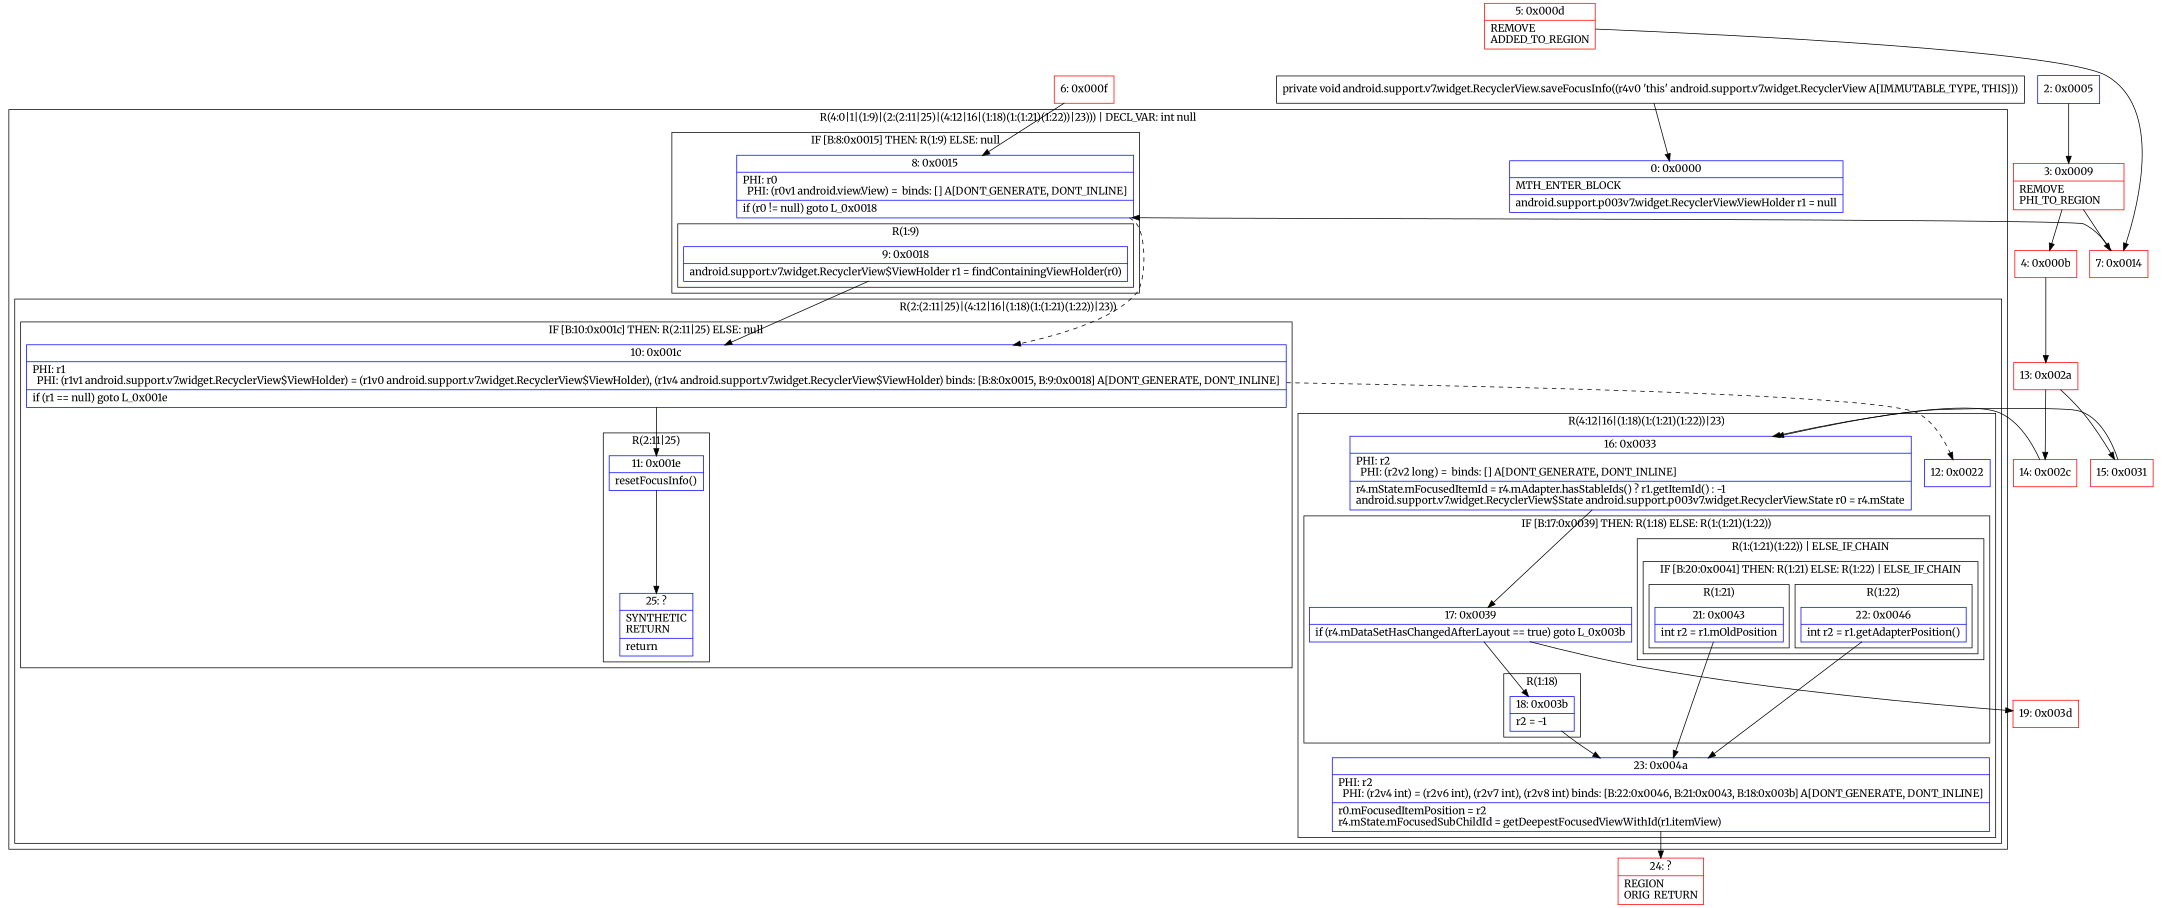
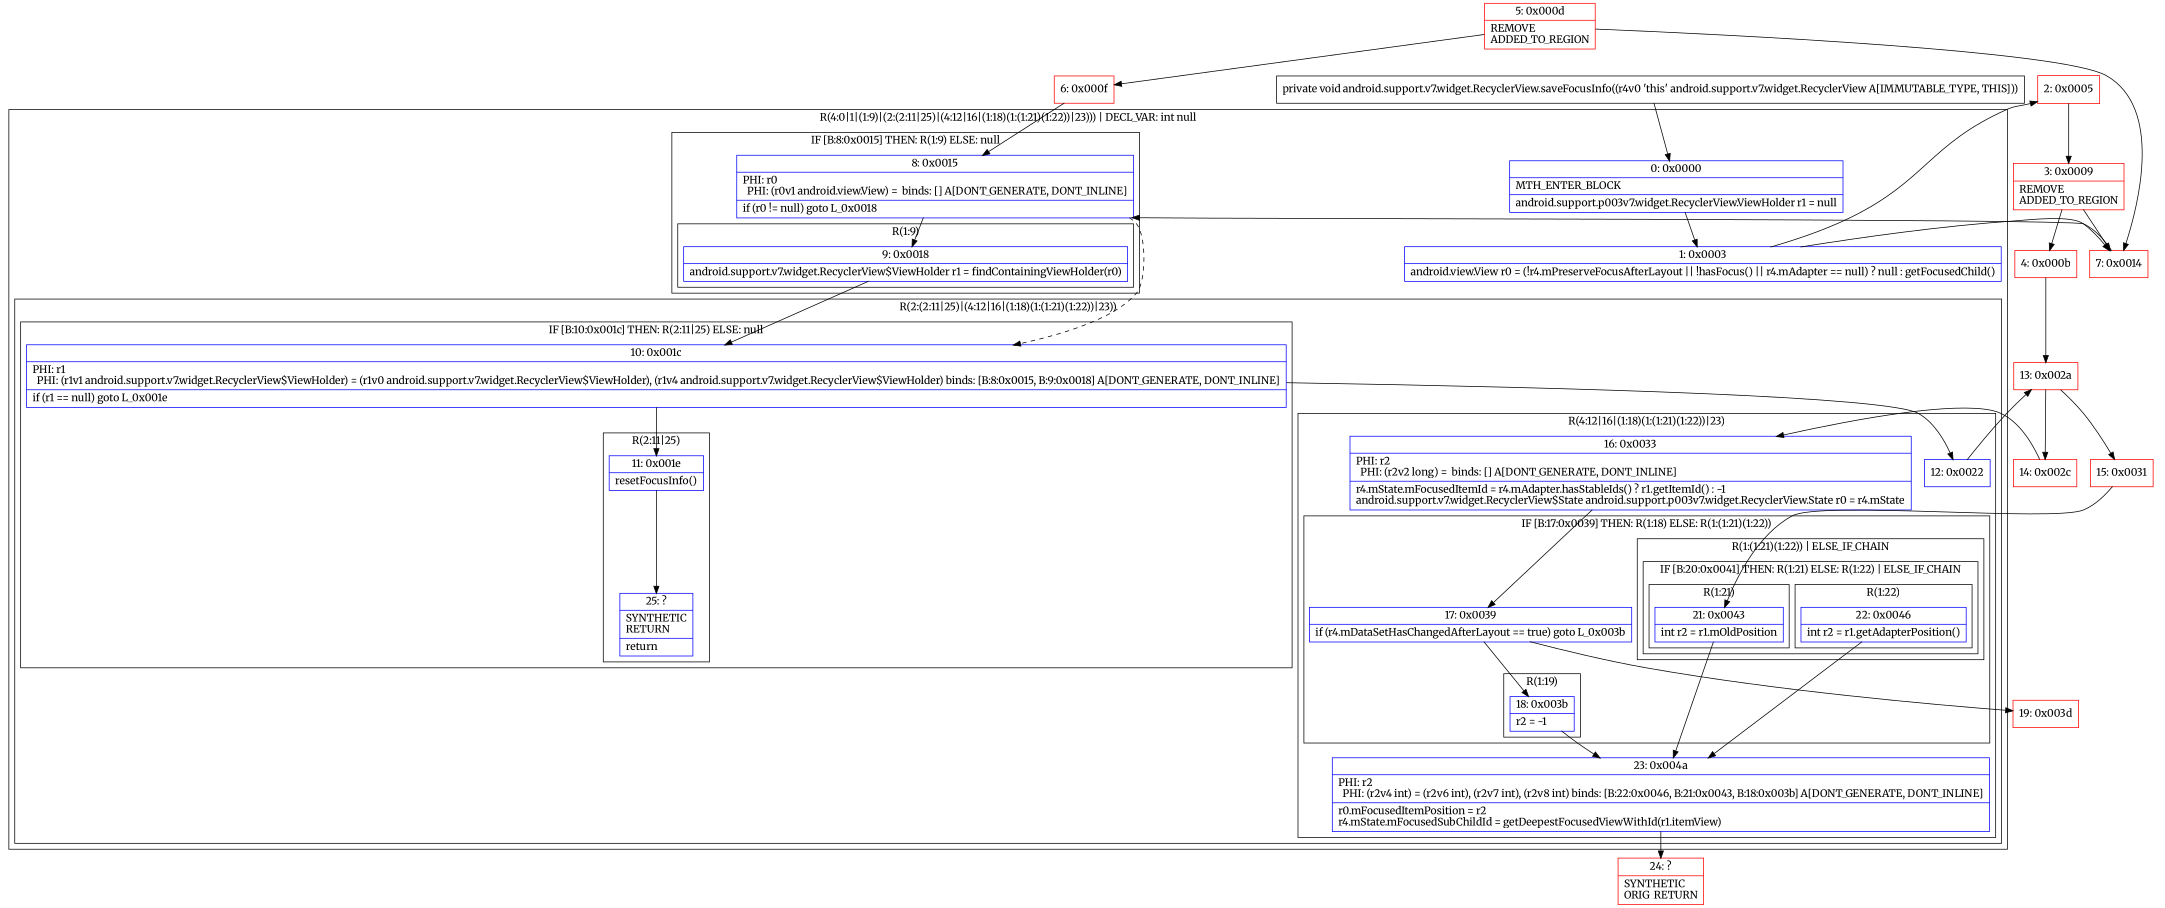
edge "5: 0x000d" -> "6: 0x000f": added
node "2: 0x0005": color blue -> red
node "3: 0x0009": text "PHI_TO_REGION" -> "ADDED_TO_REGION"
edge "8: 0x0015" -> "9: 0x0018": added
node "1: 0x0003": added
edge "10: 0x001c" -> "12: 0x0022": style dashed -> solid
edge "15: 0x0031" -> "16: 0x0033": now "15: 0x0031" -> "21: 0x0043"
edge "12: 0x0022" -> "13: 0x002a": added
cluster "R(1:18)": label "R(1:18)" -> "R(1:19)"
node "24: ?": text "REGION" -> "SYNTHETIC"
